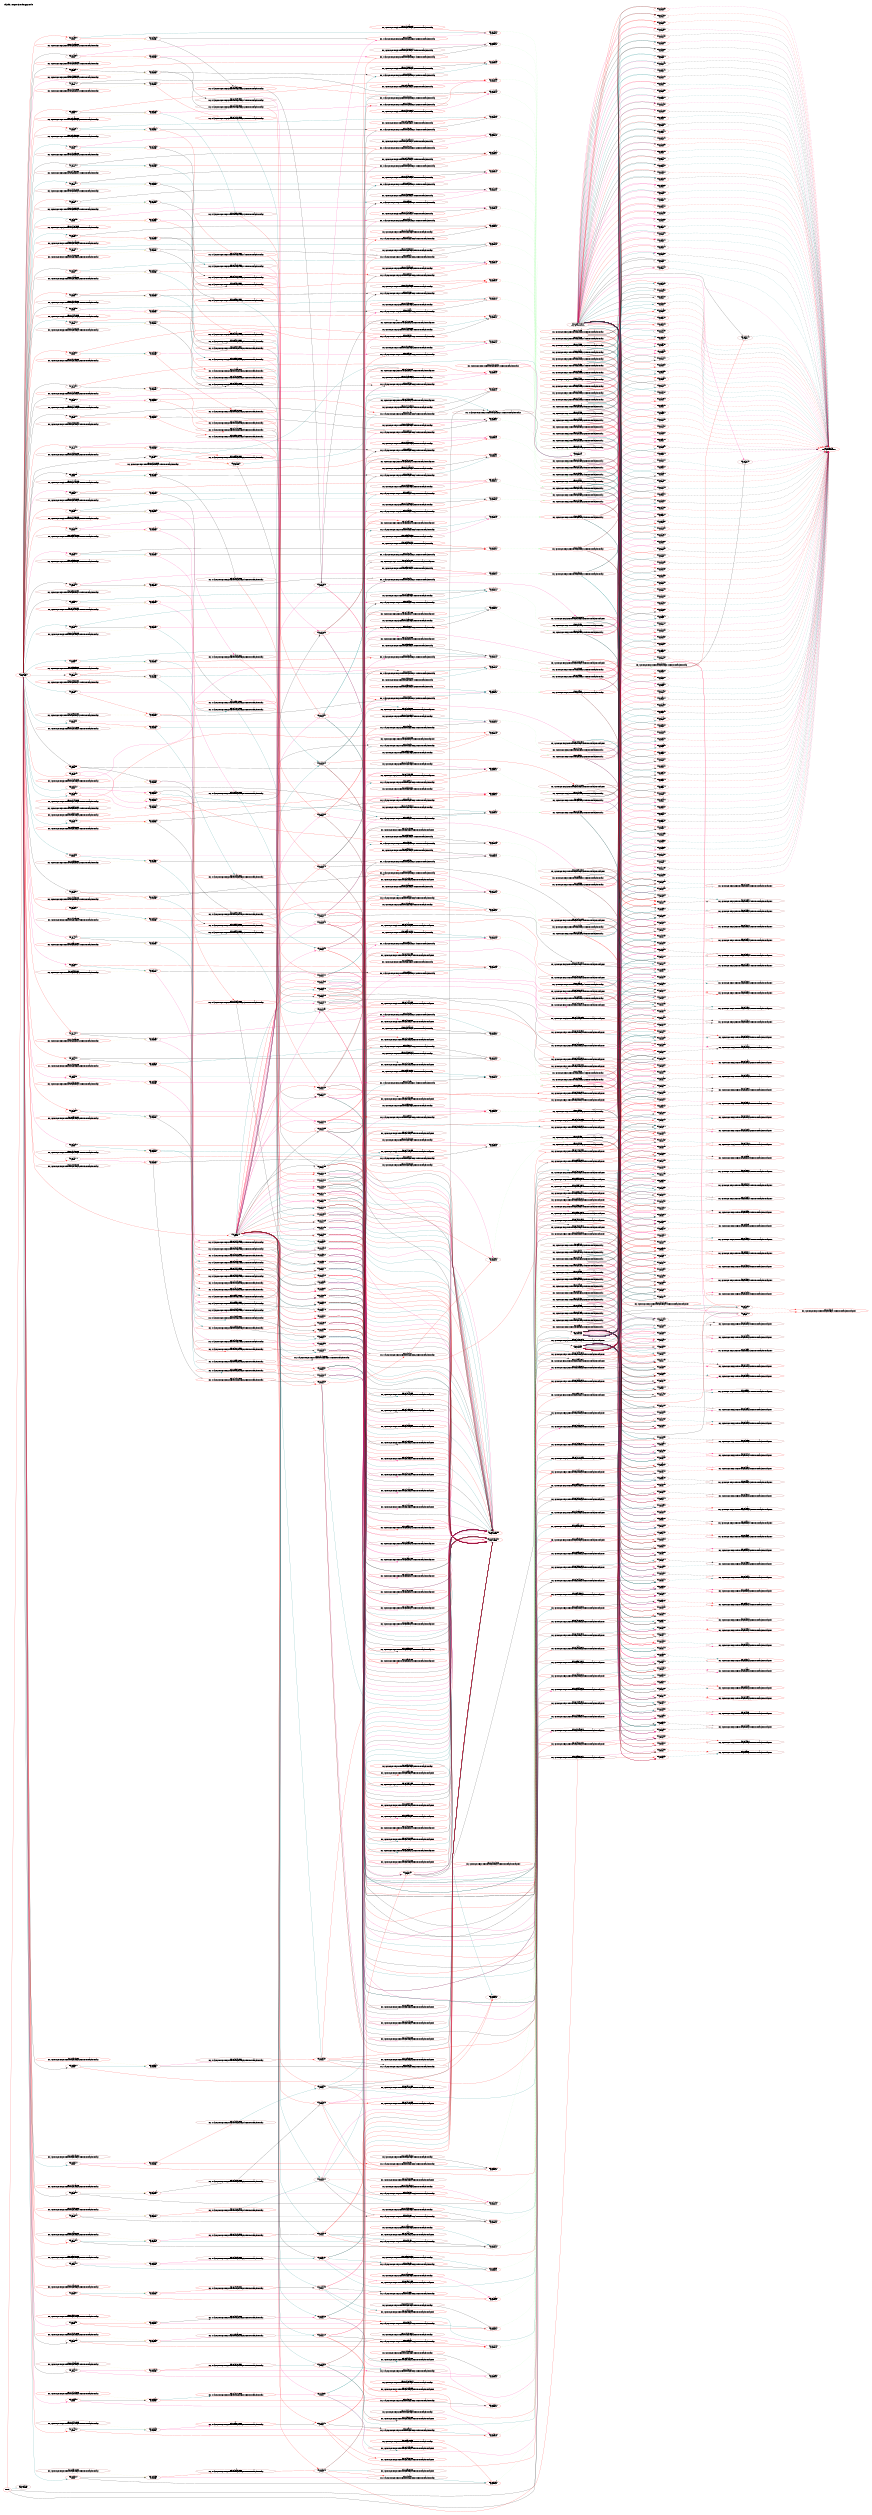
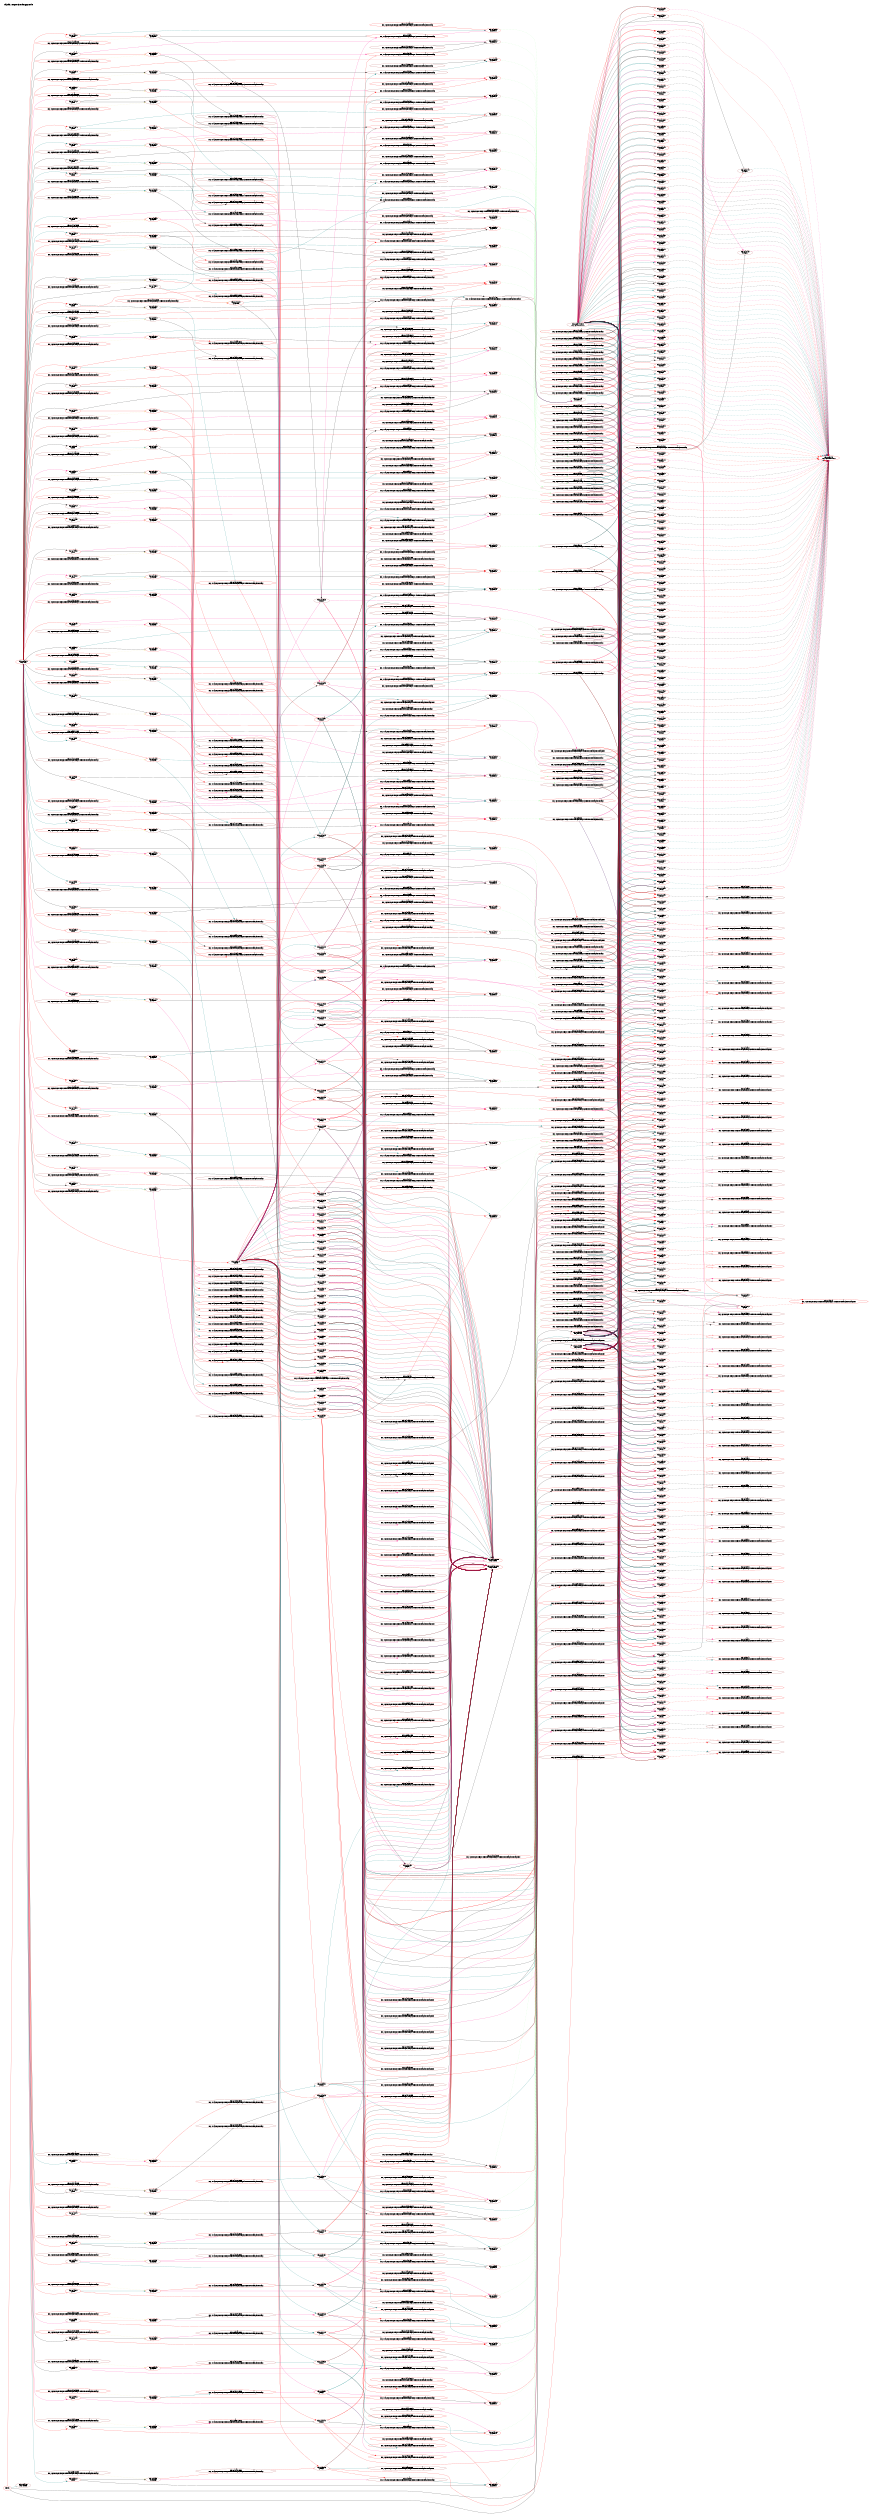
edge "0x5616842e6df0 ACTIVE" -> "0x5616841741d0 ASSIGNPOST": now "0x5616842e6df0 ACTIVE" -> "0x561684178090 ASSIGNPOST"
